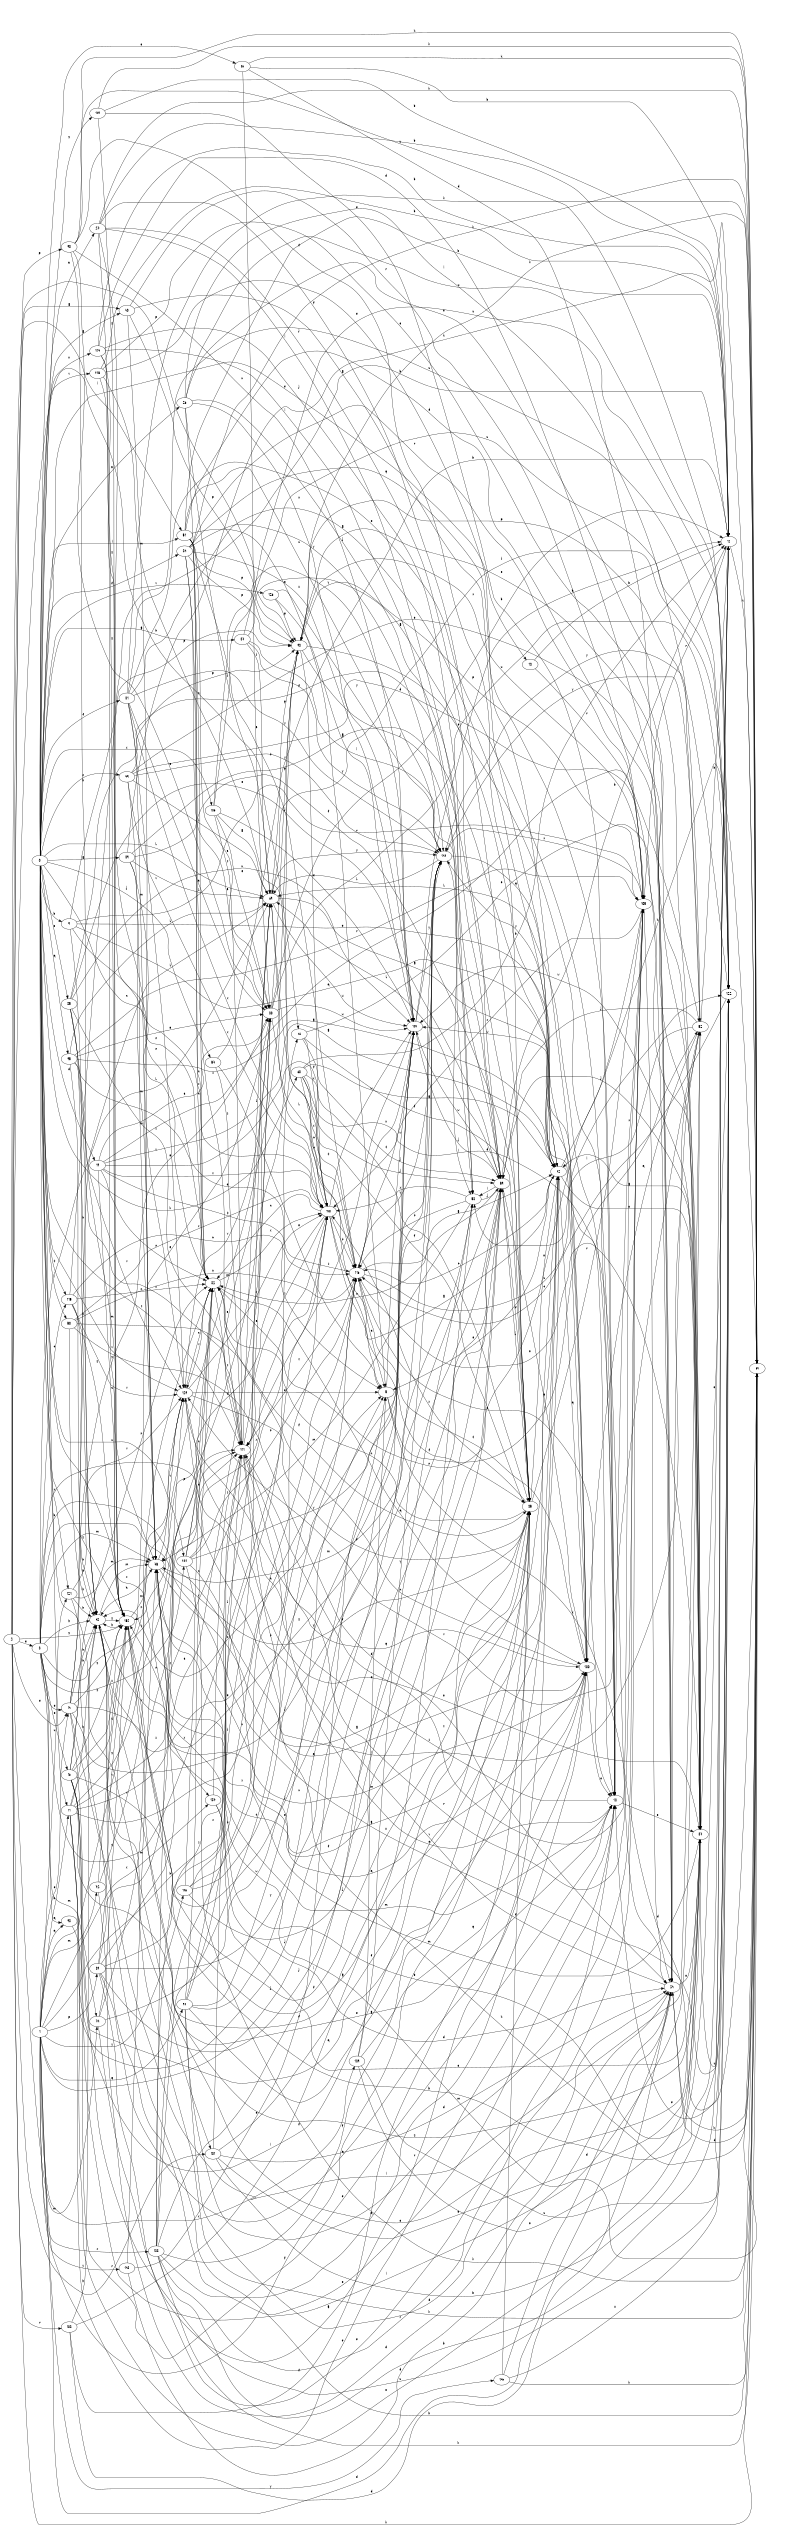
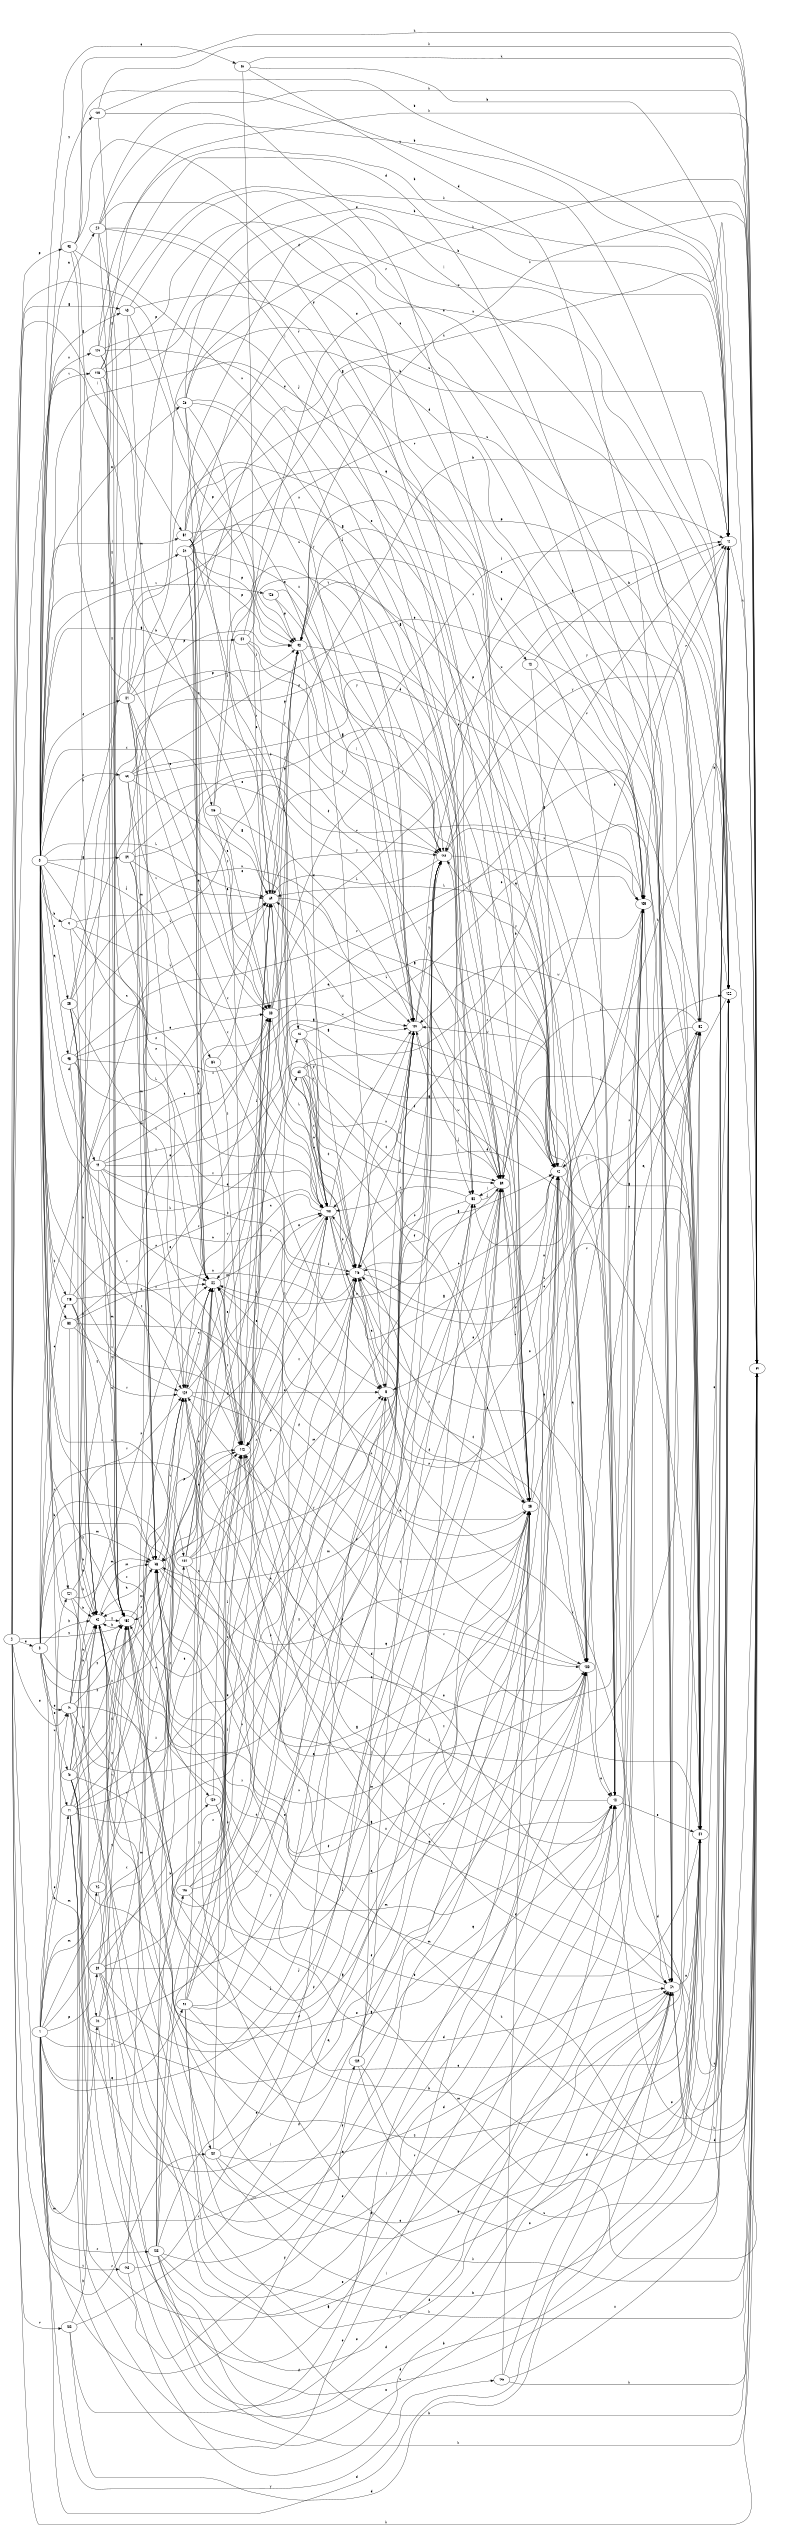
edge "125" -> "64": added, label "k"
edge "13" -> "42": added, label "g"
edge "9" -> "18": removed, label "c"
node "111": label "111" -> "113"
edge "3" -> "140": now "26" -> "140"
node "98": removed
